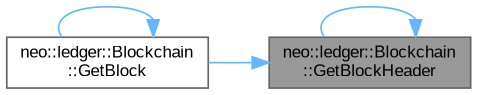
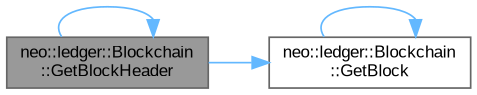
edge "neo::ledger::Blockchain ::GetBlock" -> "neo::ledger::Blockchain ::GetBlockHeader": reversed
